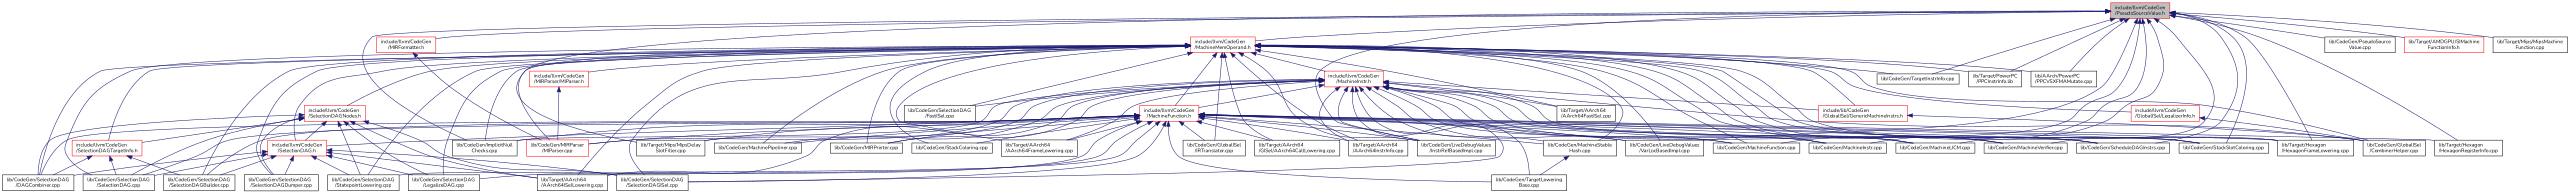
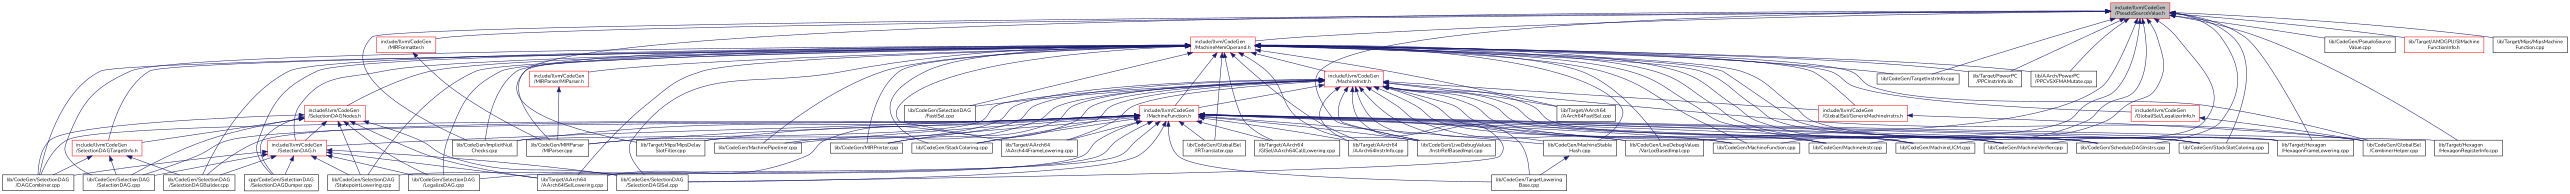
edge "lib/CodeGen/StackColoring.cpp" -> "include/llvm/CodeGen /MachineInstr.h": added
node "include/lib/CodeGen /GlobalISel/GenericMachineInstrs.h": label "include/lib/CodeGen /GlobalISel/GenericMachineInstrs.h" -> "include/llvm/CodeGen /GlobalISel/GenericMachineInstrs.h"
node "lib/CodeGen/MIRParser /MIParser.cpp": color red -> black
node "lib/Target/AArch64 /AArch64FrameLowering.cpp": label "lib/Target/AArch64 /AArch64FrameLowering.cpp" -> "lib/Target/AArch64 /AArch44FrameLowering.cpp"
node "lib/CodeGen/SelectionDAG /SelectionDAGDumper.cpp": label "lib/CodeGen/SelectionDAG /SelectionDAGDumper.cpp" -> "cpp/CodeGen/SelectionDAG /SelectionDAGDumper.cpp"
